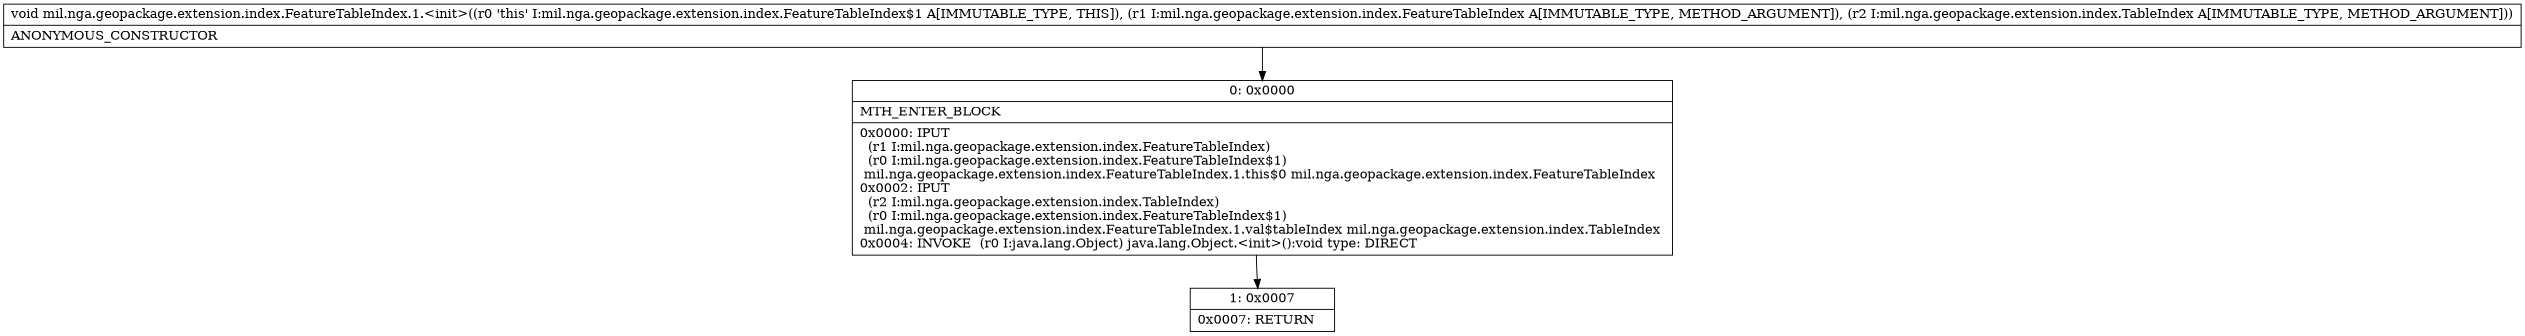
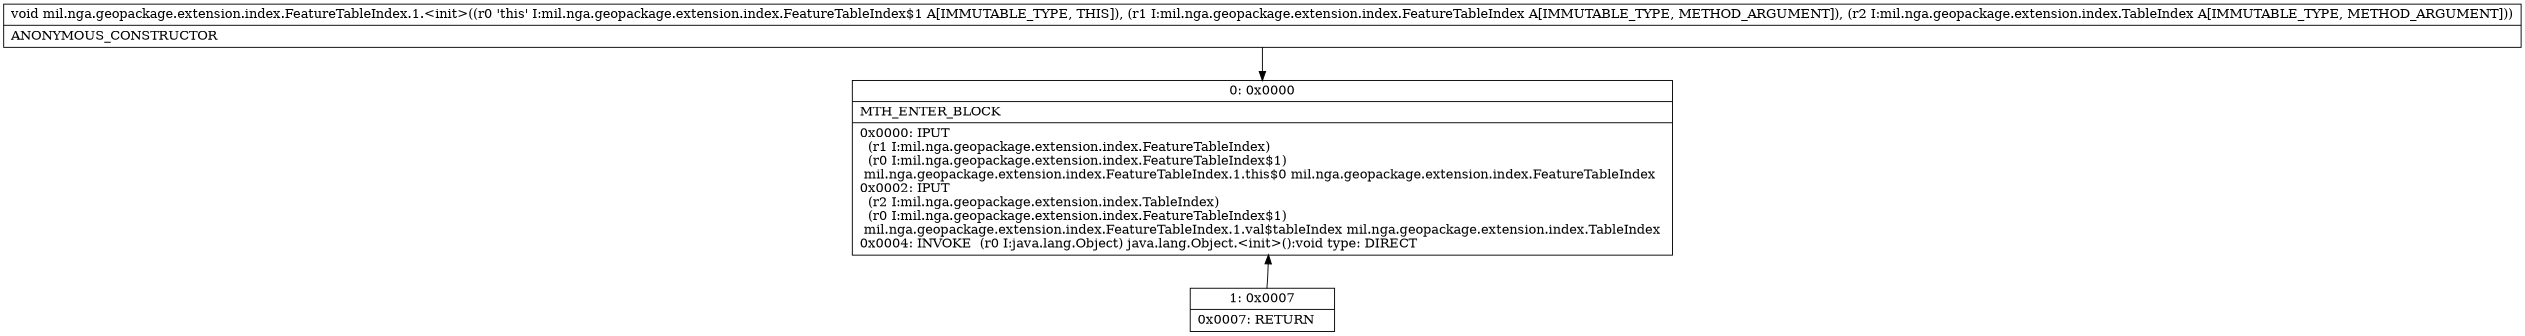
edge "0: 0x0000" -> "1: 0x0007": reversed
